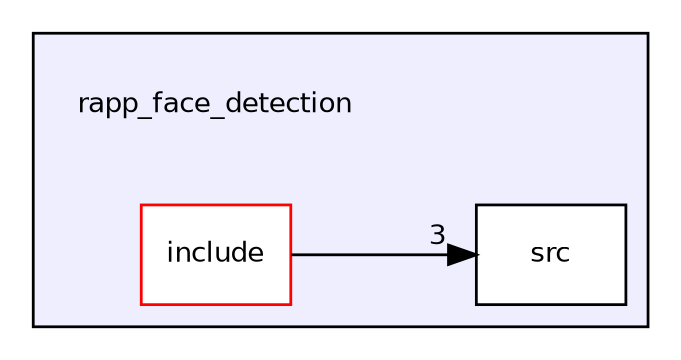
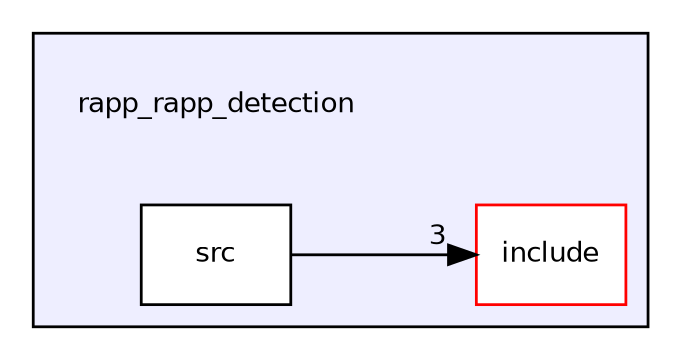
node "rapp_face_detection": label "rapp_face_detection" -> "rapp_rapp_detection"
edge "include" -> "src": reversed
